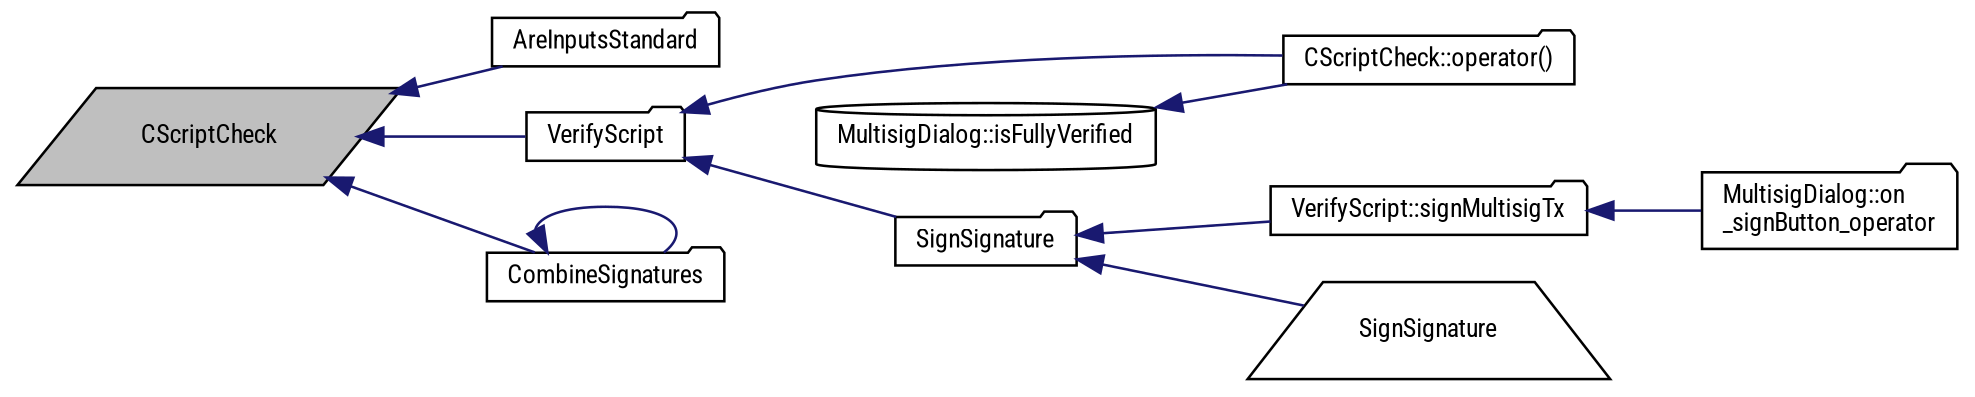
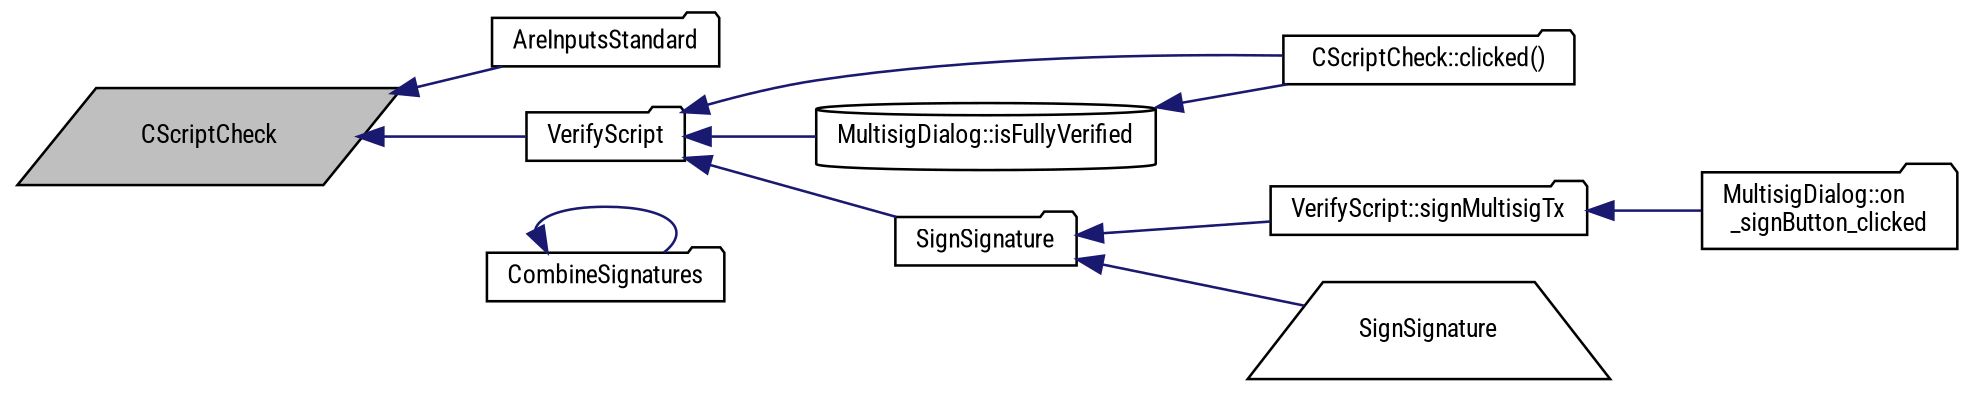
node "CScriptCheck::operator()": label "CScriptCheck::operator()" -> "CScriptCheck::clicked()"
edge "MultisigDialog::isFullyVerified" -> "VerifyScript": added
node "MultisigDialog::on _signButton_operator": label "MultisigDialog::on _signButton_operator" -> "MultisigDialog::on _signButton_clicked"
edge "CombineSignatures" -> "CScriptCheck": removed
